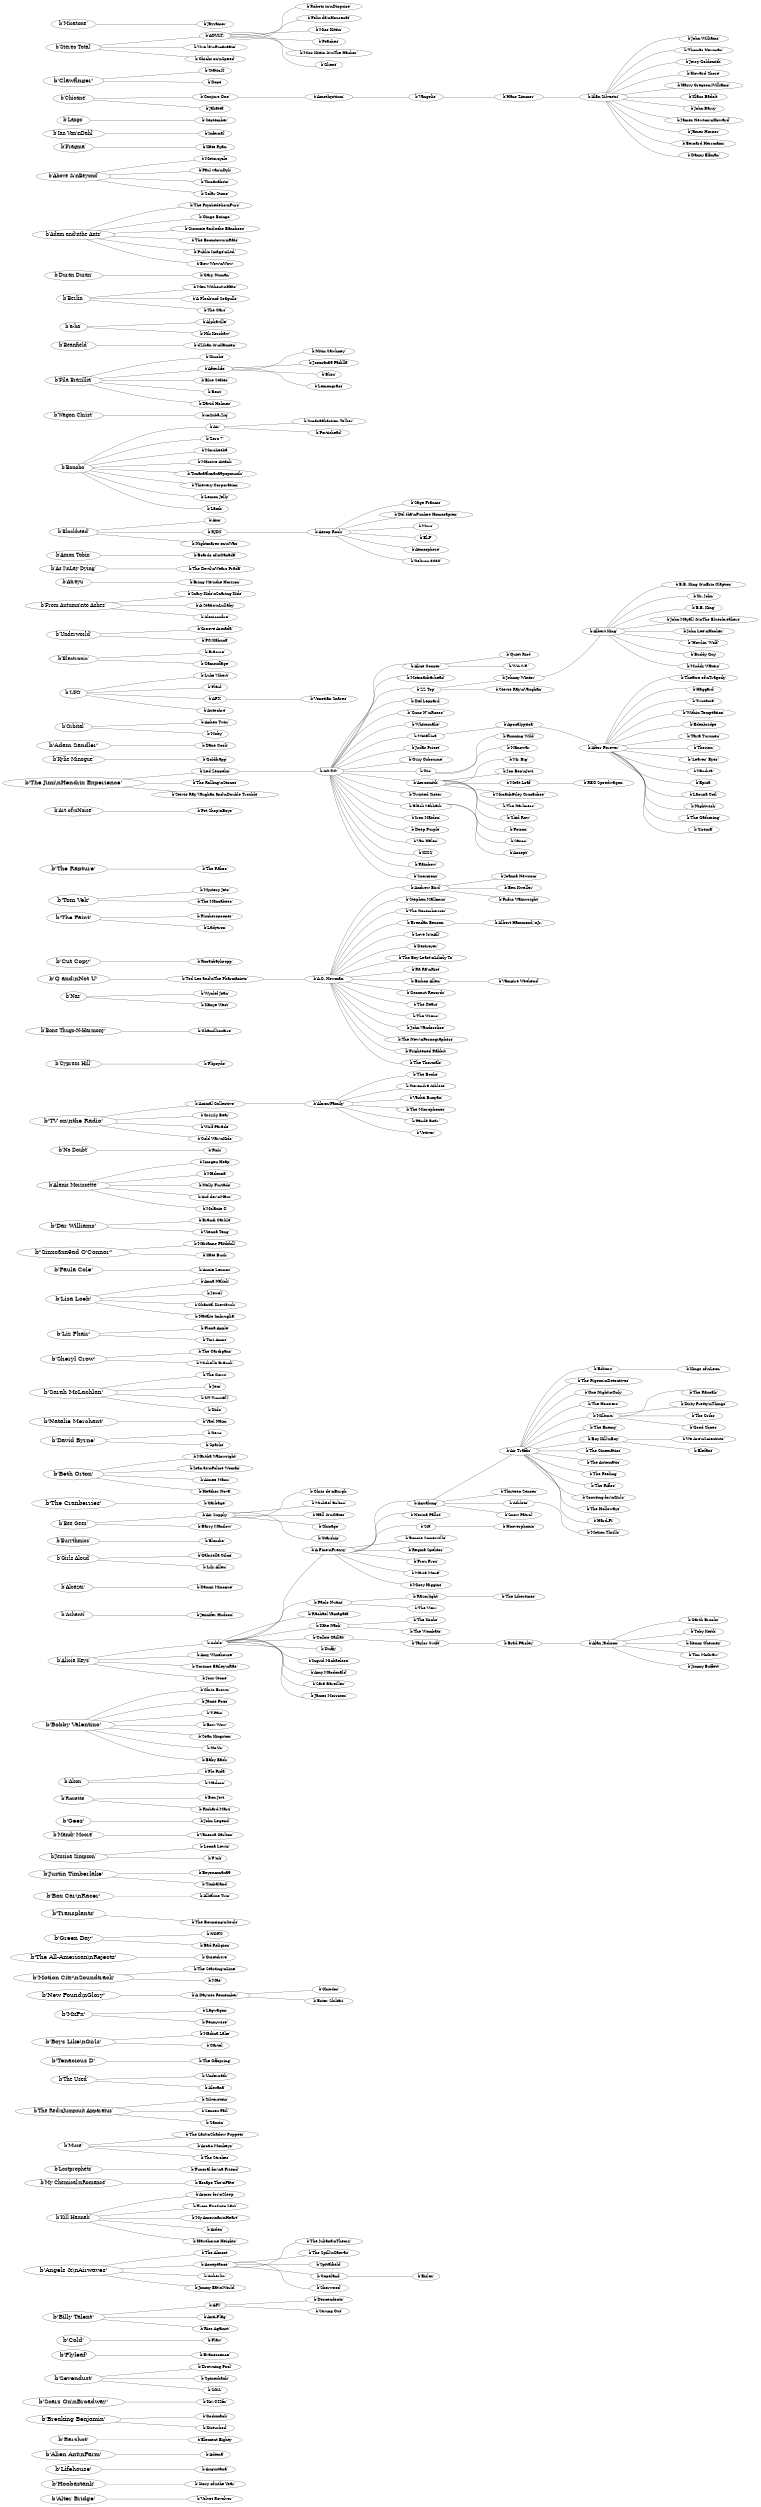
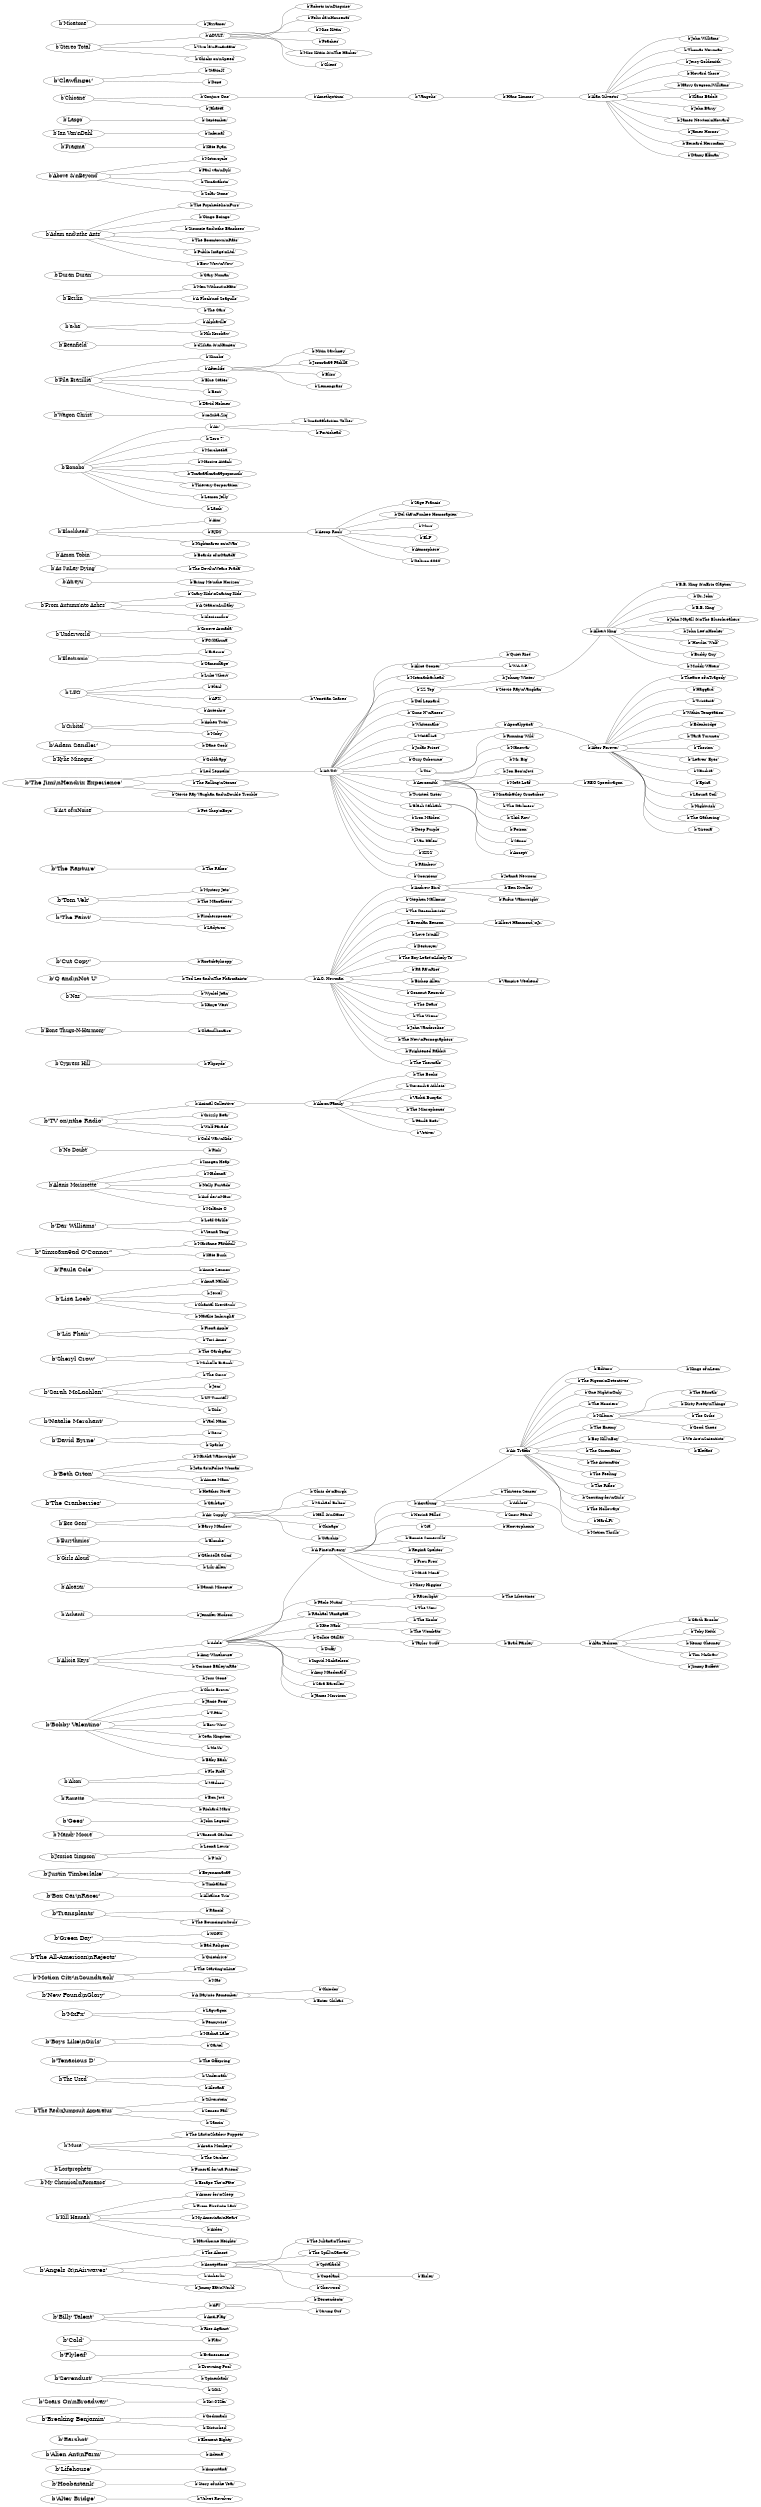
node "b'Brandi Carlile'": label "b'Brandi Carlile'" -> "b'Loaf Carlile'"
node "b'Rancid'": added
